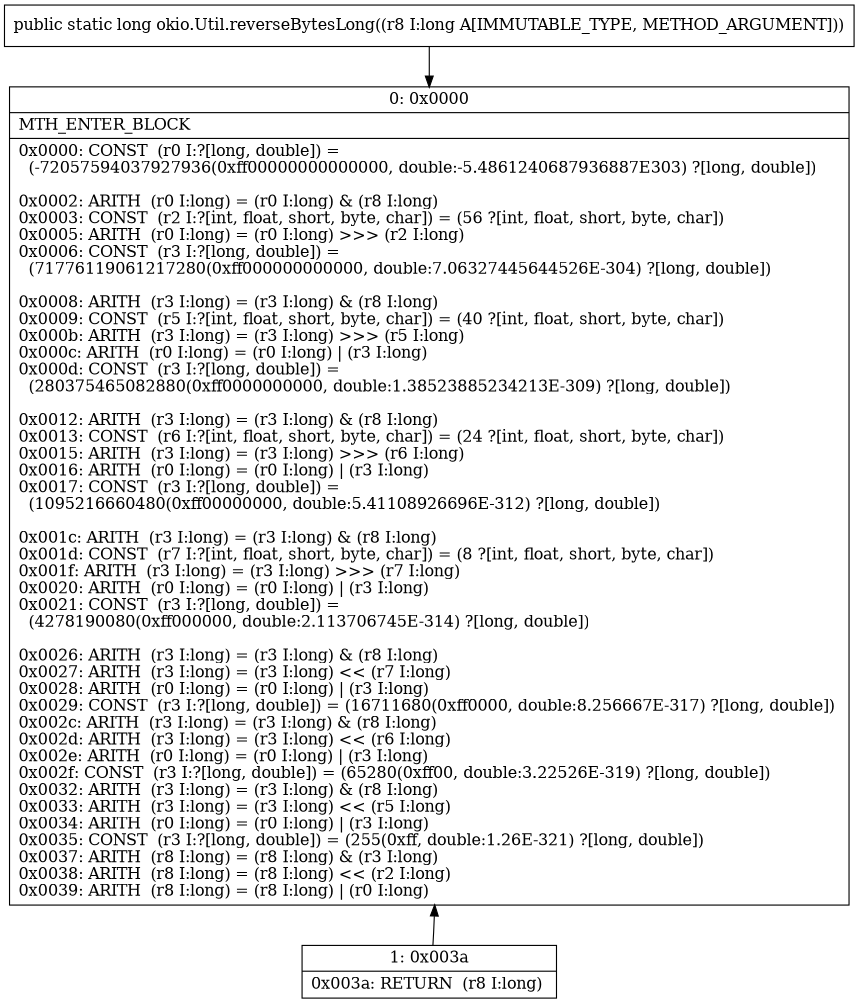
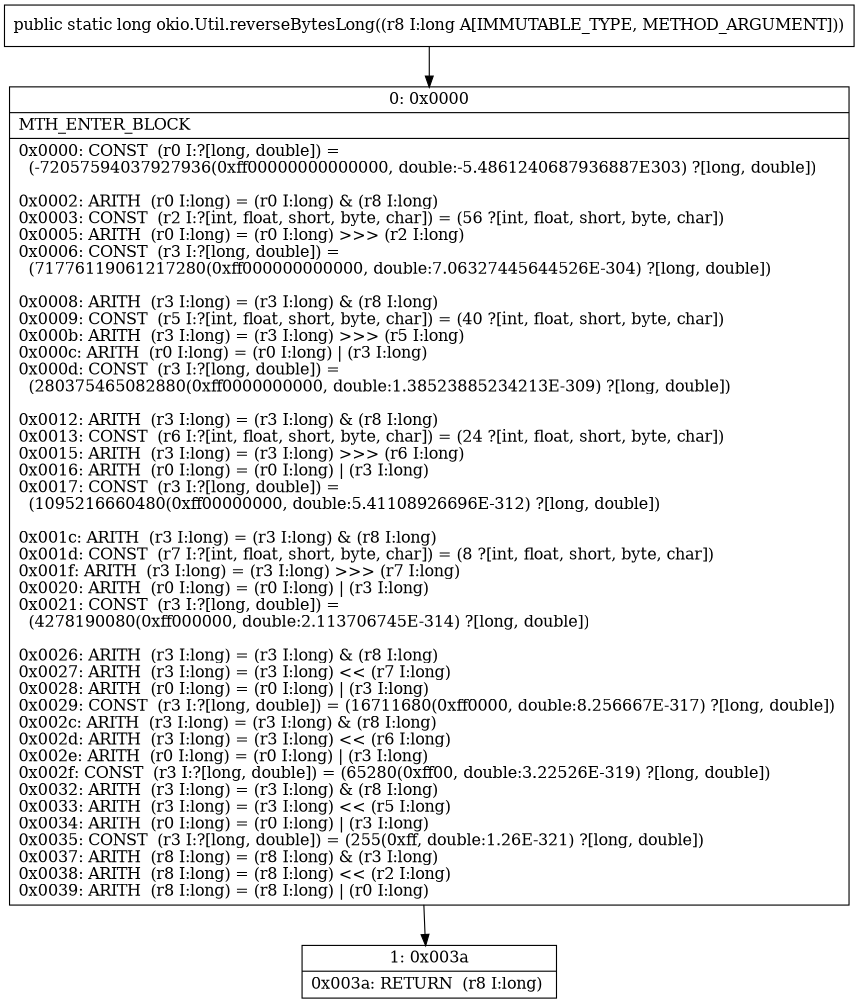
edge "1: 0x003a" -> "0: 0x0000": reversed
